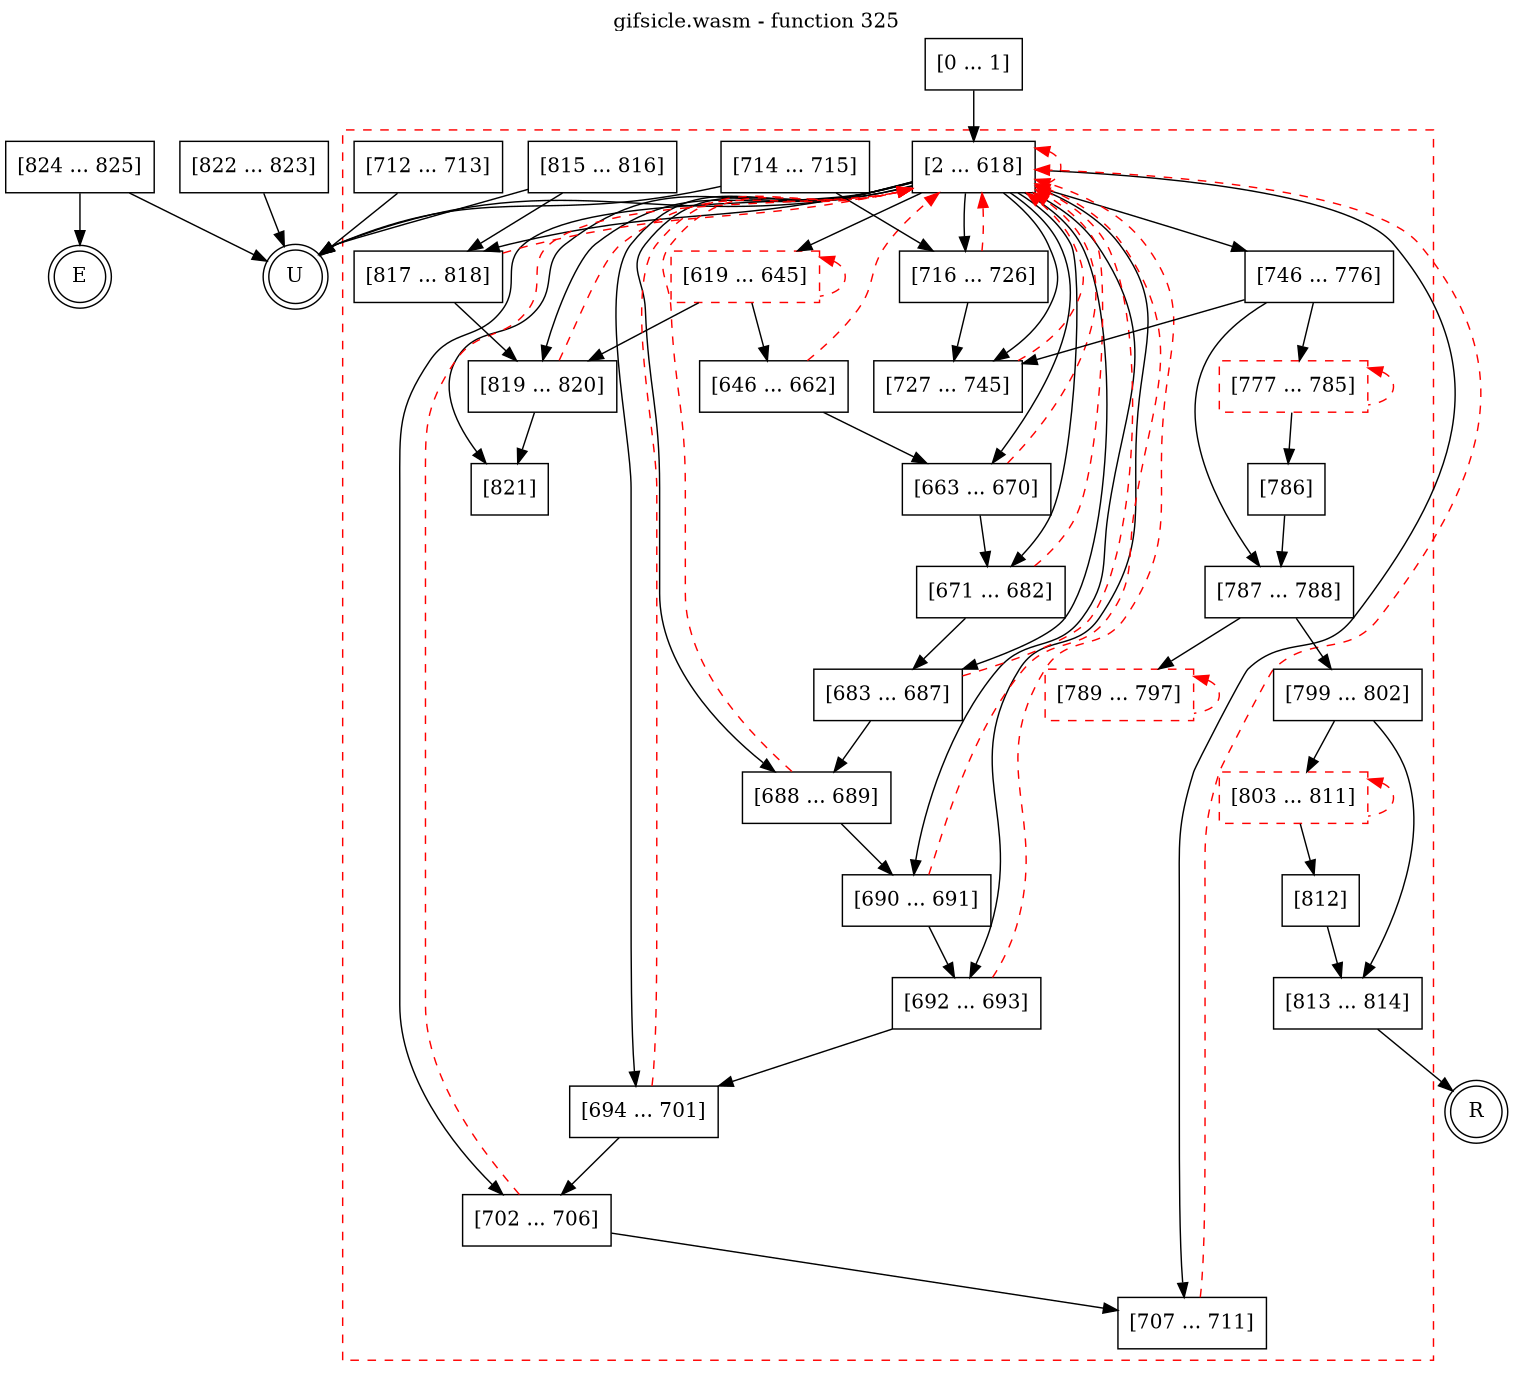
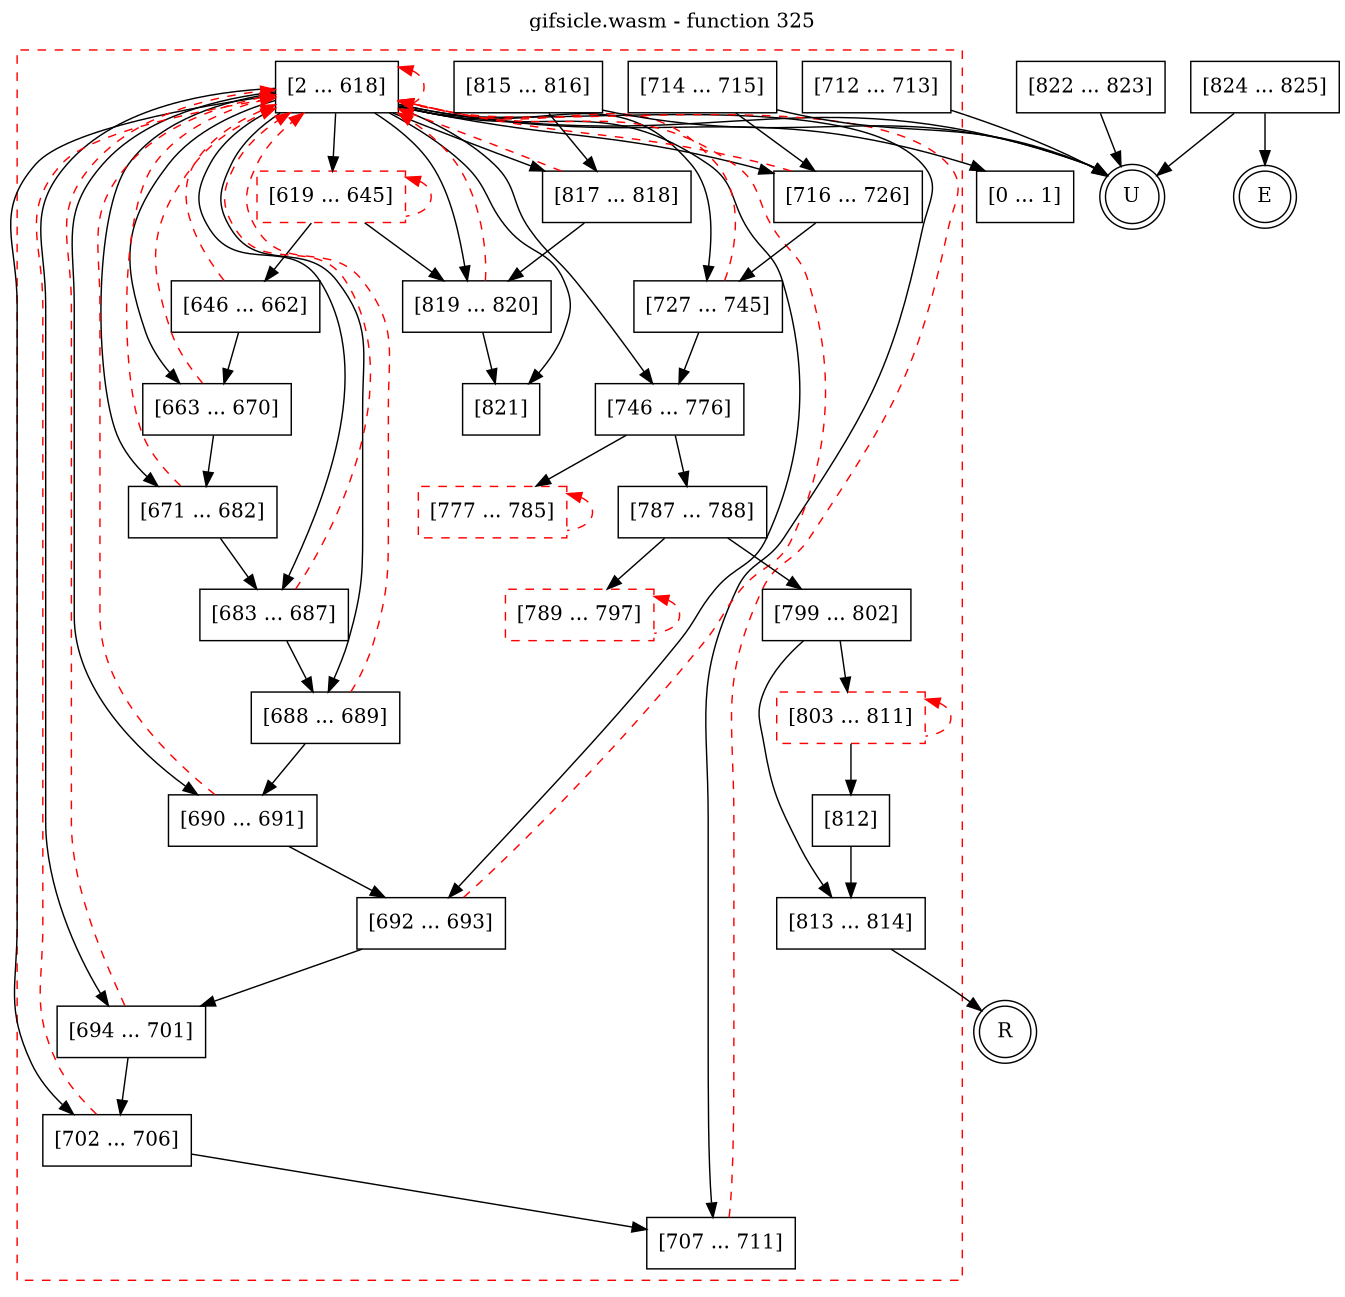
edge "[0 ... 1]" -> "[2 ... 618]": reversed
edge "[746 ... 776]" -> "[727 ... 745]": reversed
node "[786]": removed
